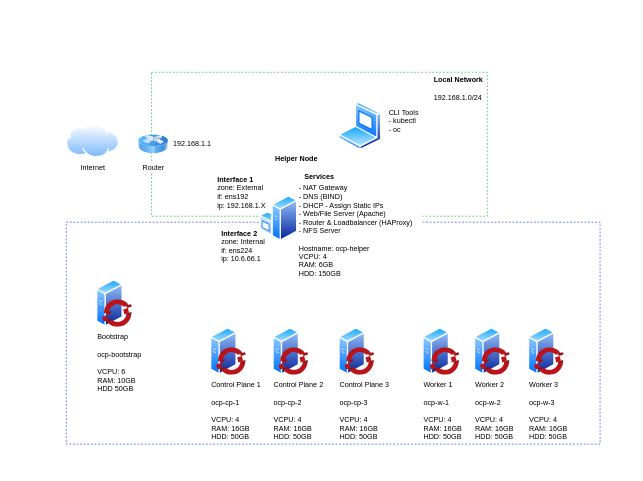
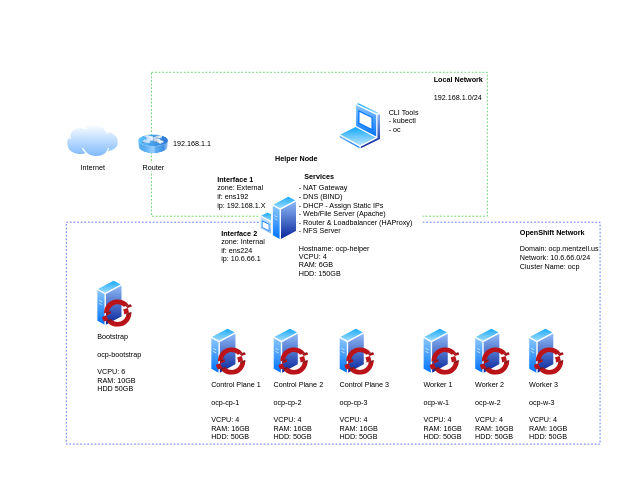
node "OpenShift Network Domain: ocp.mentzell.us Network: 10.6.66.0/24 Cluster Name: ocp": added
